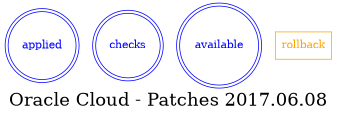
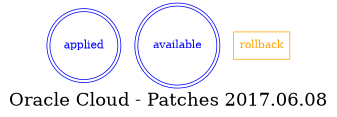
node "checks": removed
